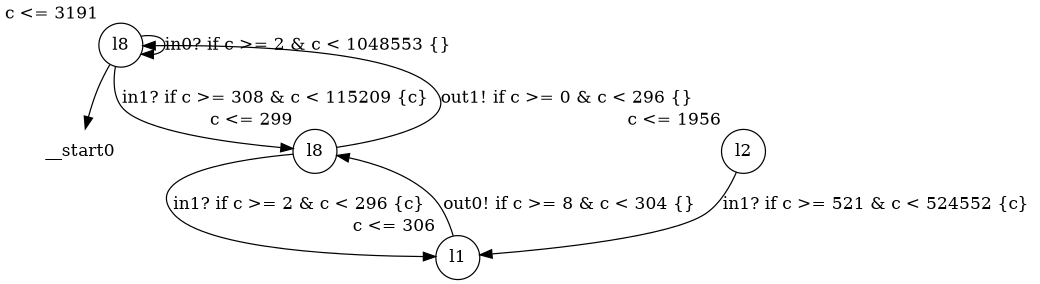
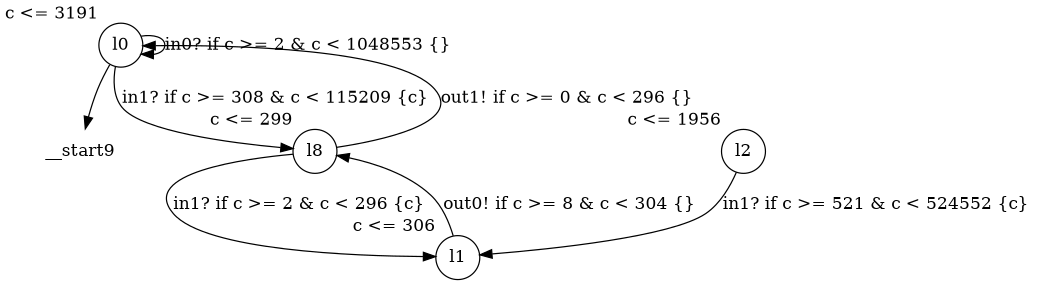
node "l8 c <= 3191": label "l8 c <= 3191" -> "l0 c <= 3191"
node "__start0": label "__start0" -> "__start9"
